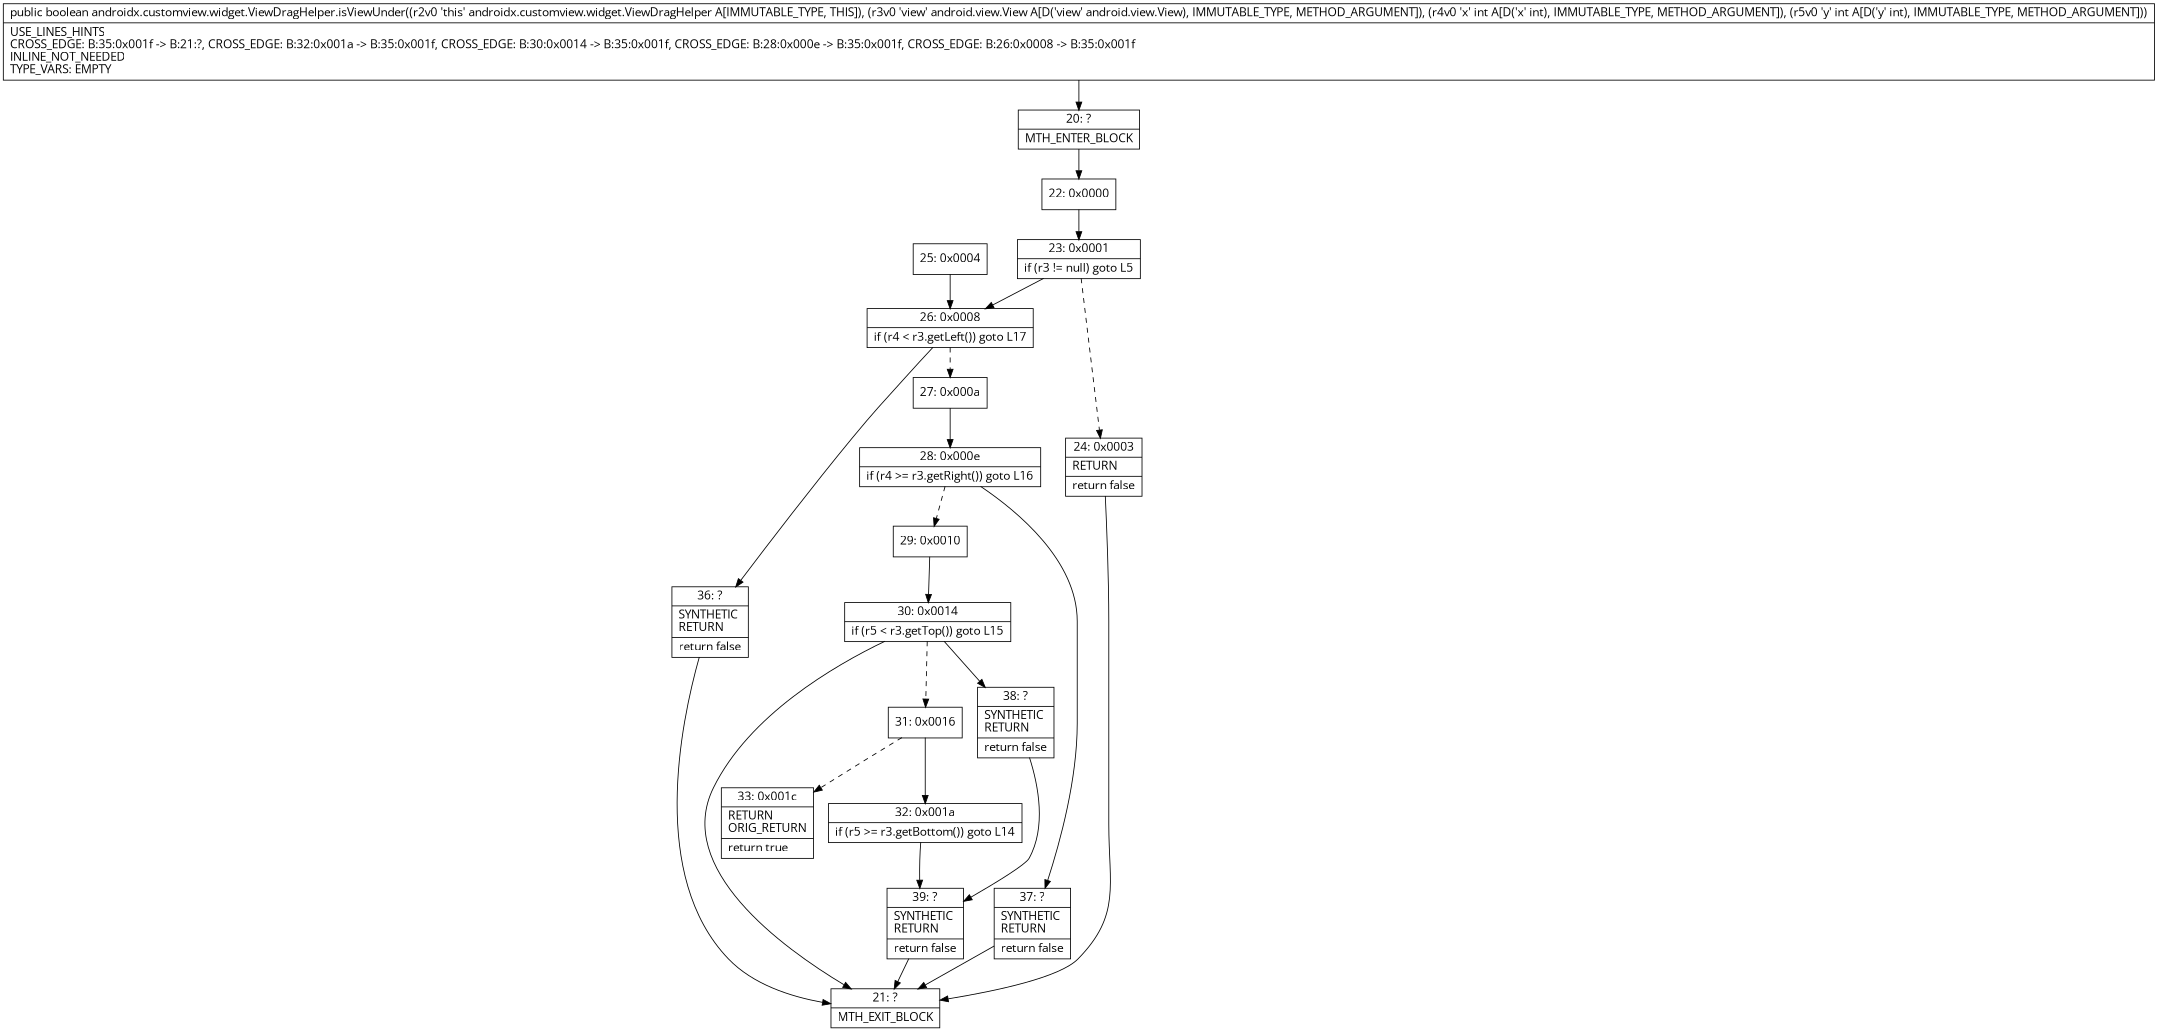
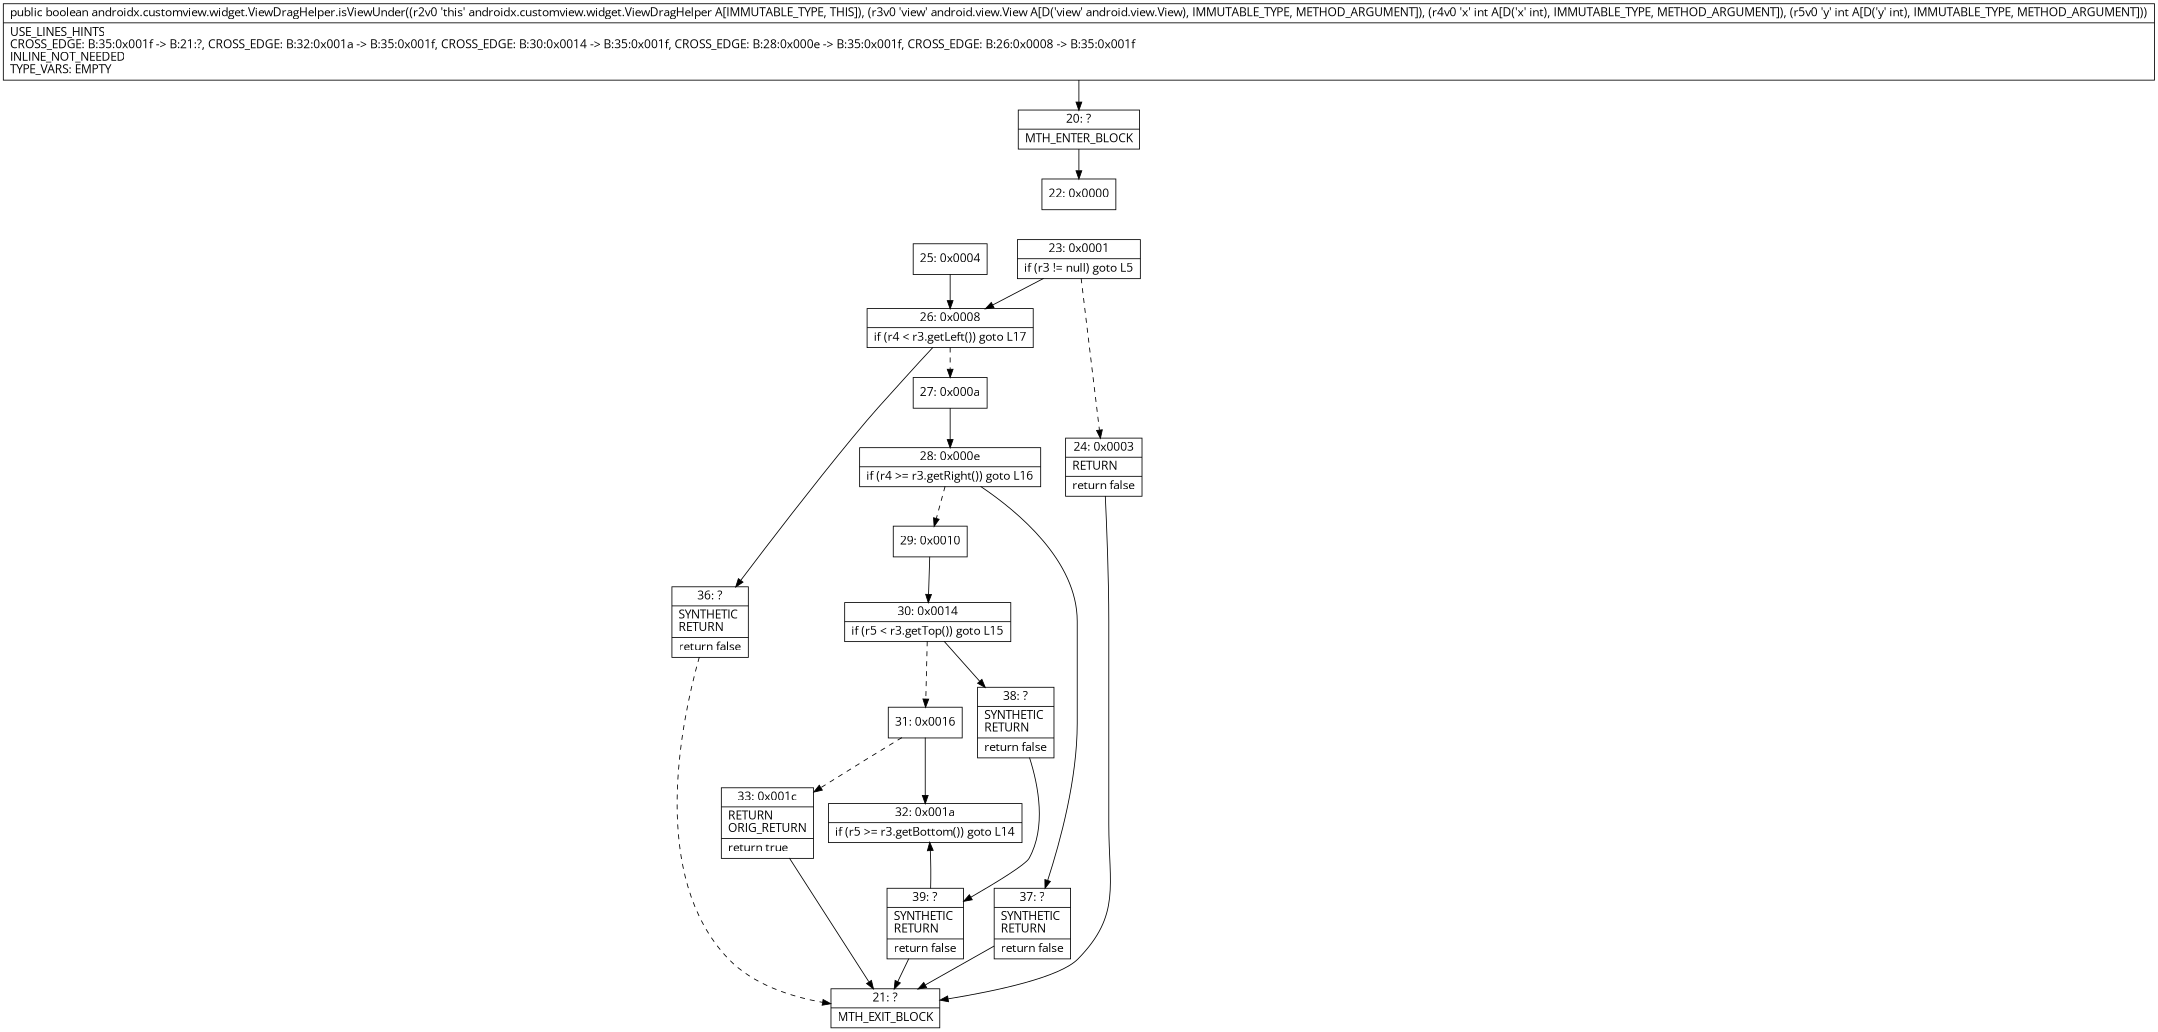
edge "22: 0x0000" -> "23: 0x0001": removed
edge "30: 0x0014" -> "21: ?": now "33: 0x001c" -> "21: ?"
edge "32: 0x001a" -> "39: ?": reversed
edge "36: ?" -> "21: ?": style solid -> dashed
